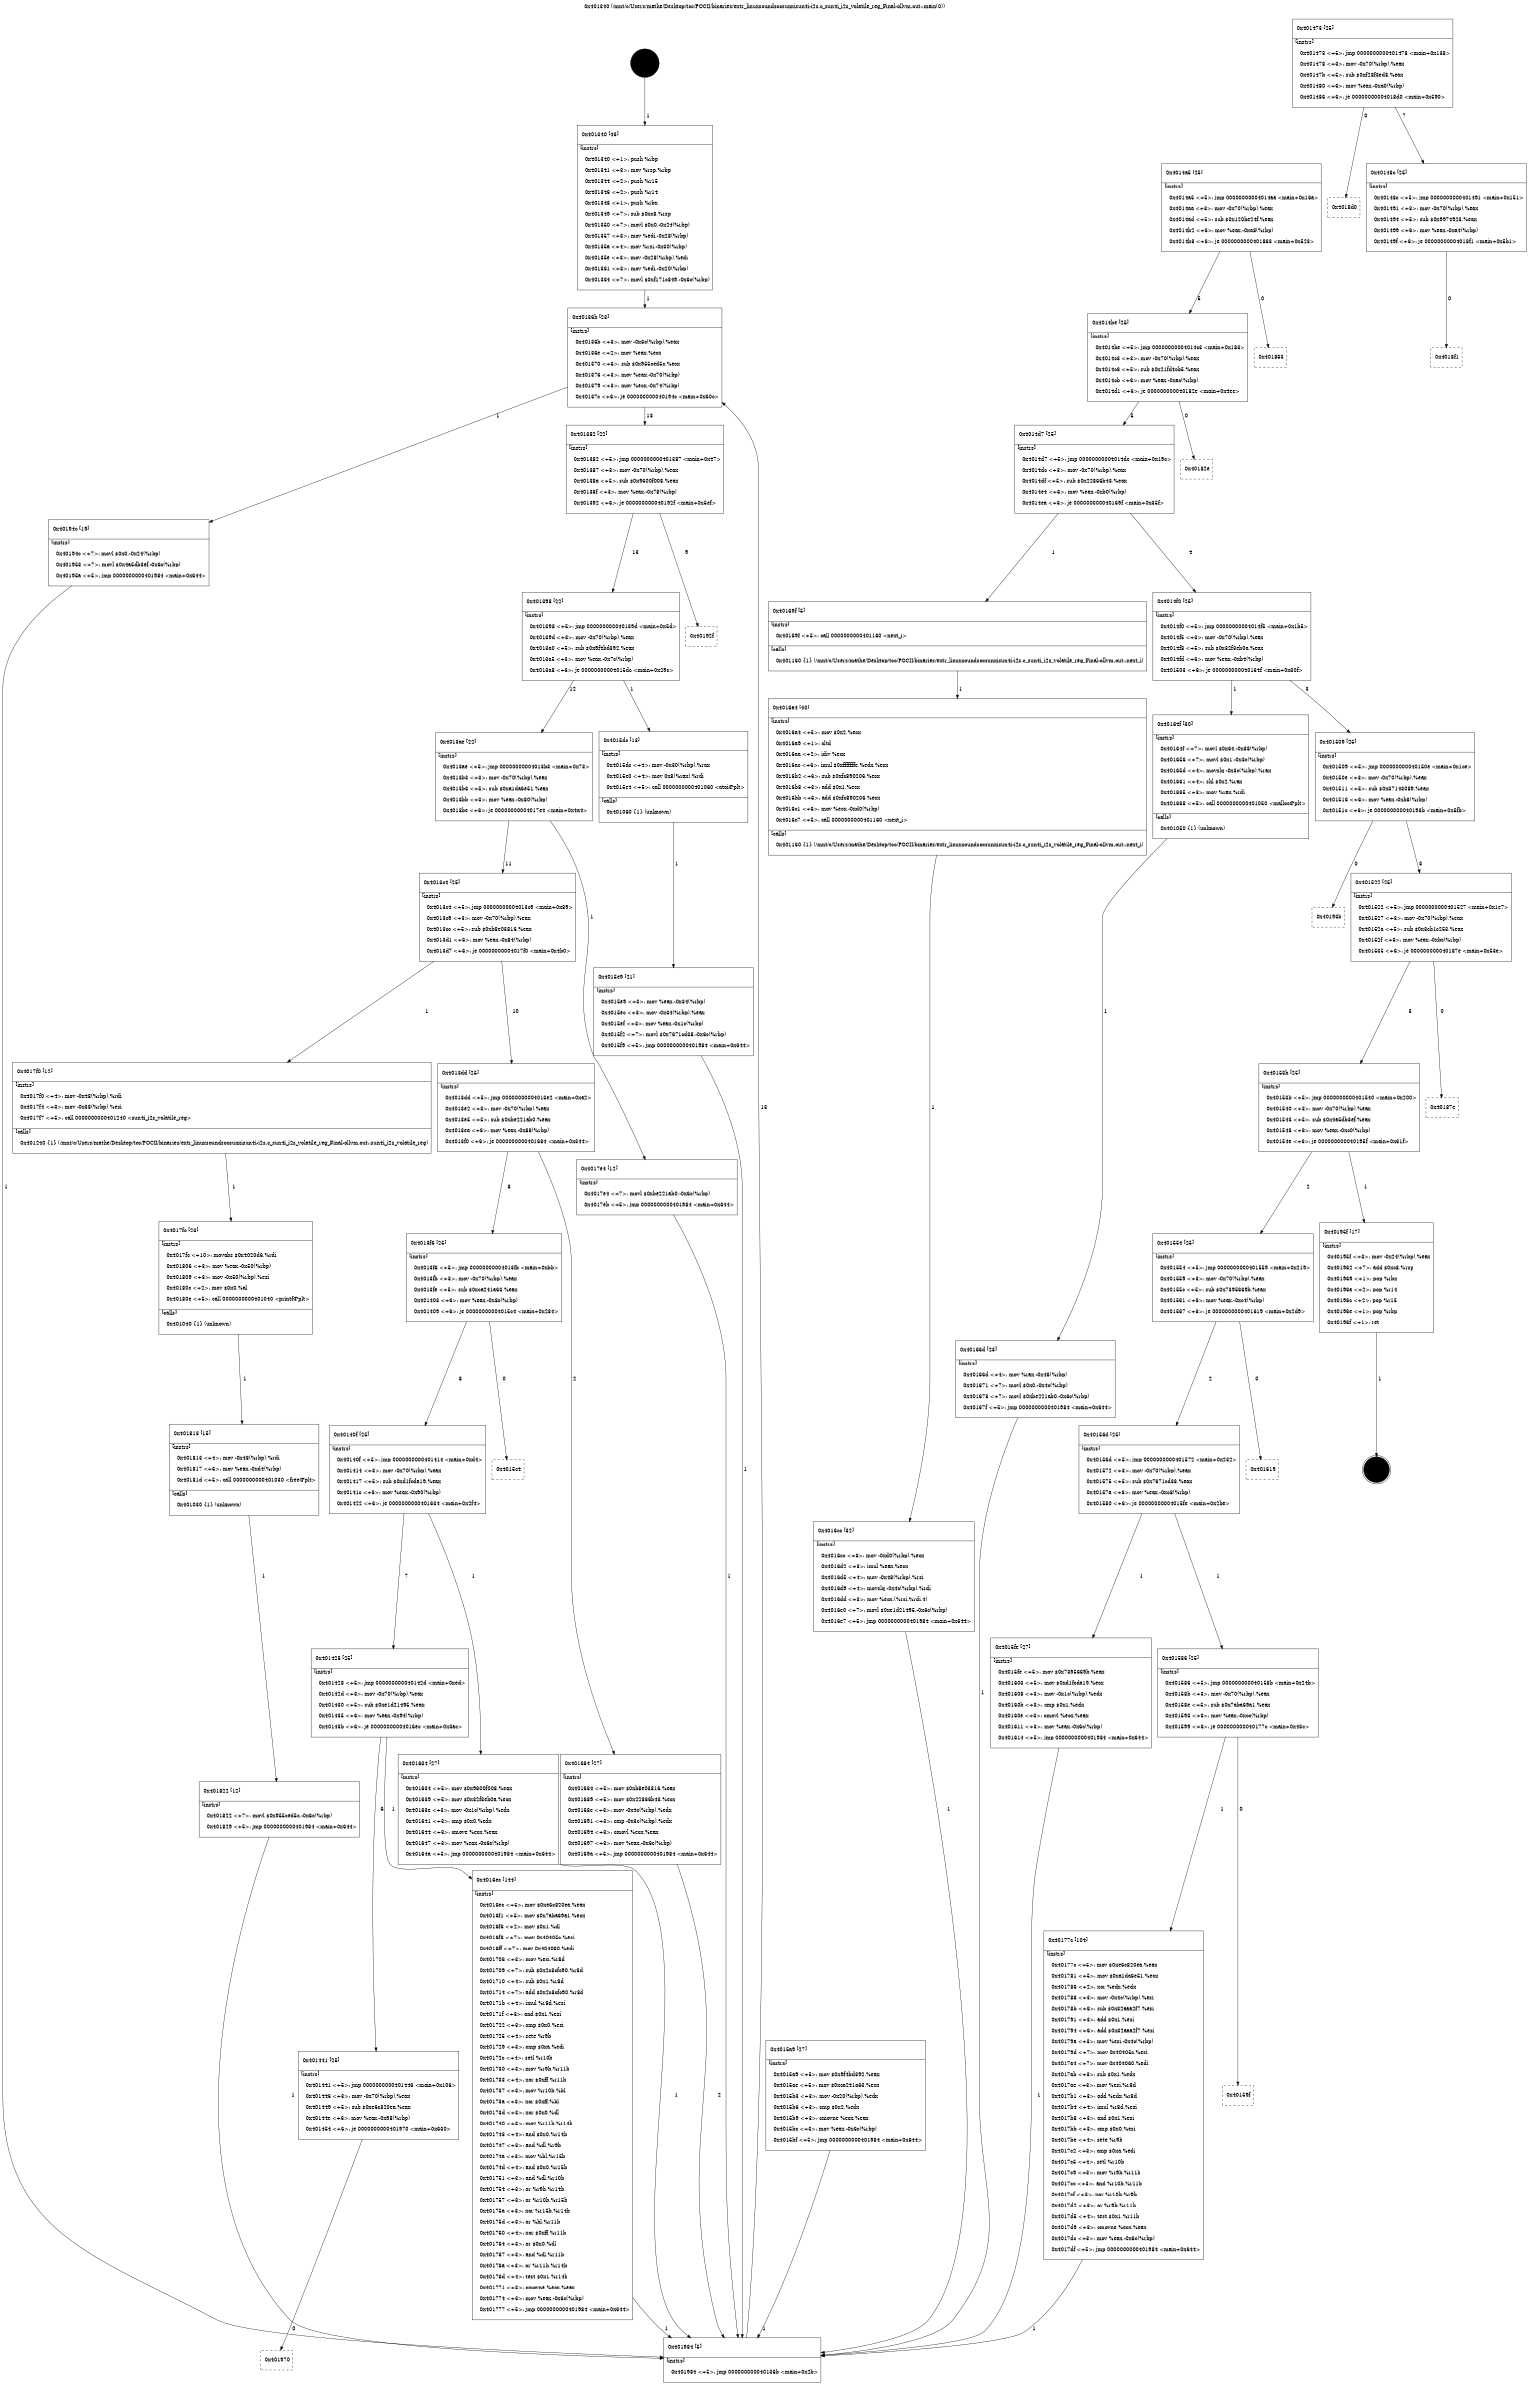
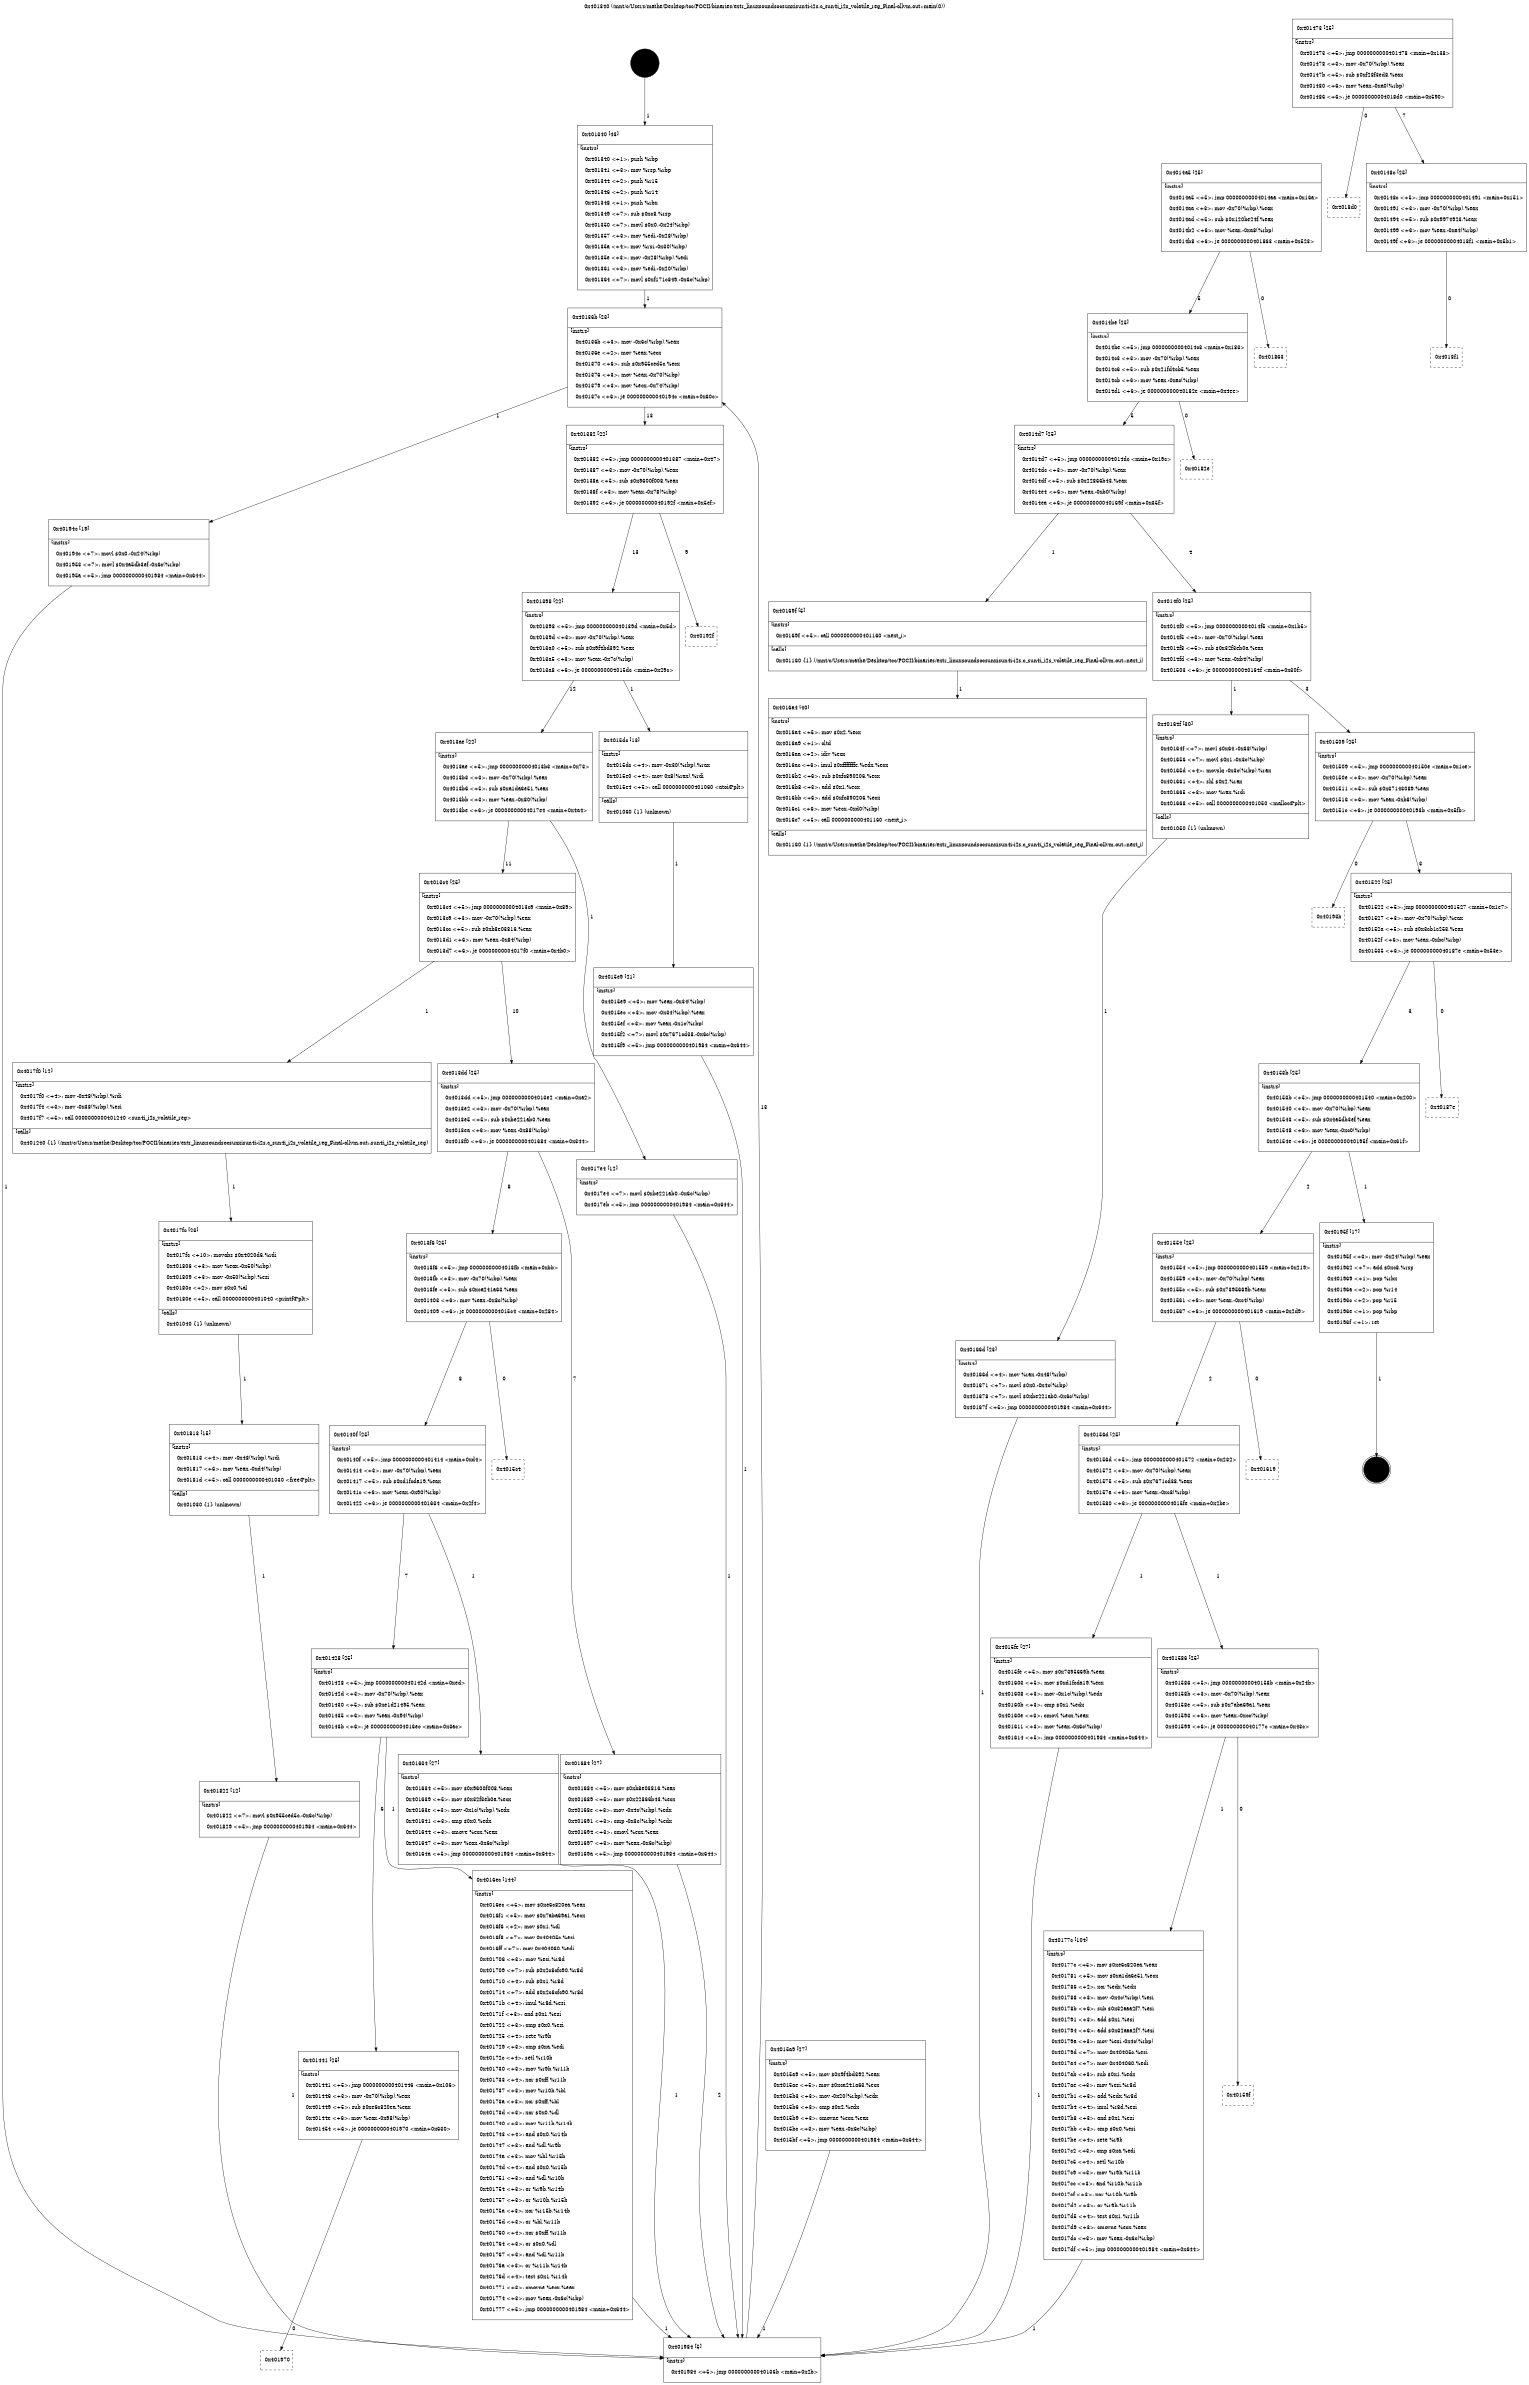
edge "0x4013dd [25]" -> "0x401684 [27]": label " 2" -> " 7"
node "0x4016cc [32]": removed
